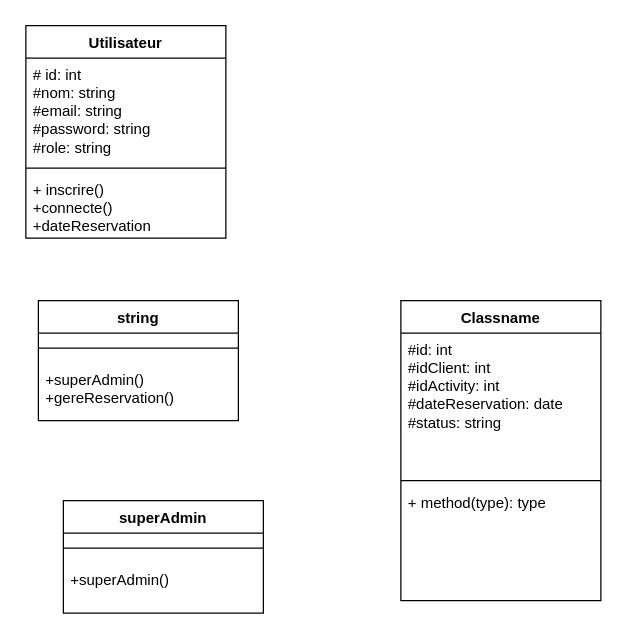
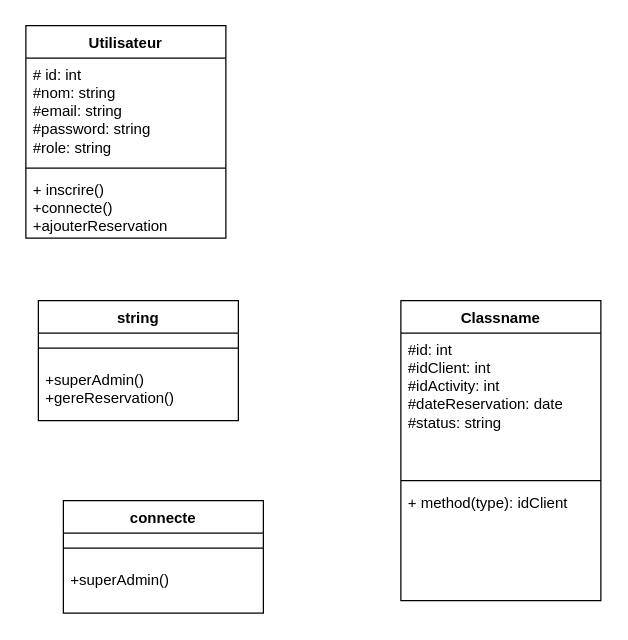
node "+ inscrire() +connecte() +dateReservation": label "+ inscrire() +connecte() +dateReservation" -> "+ inscrire() +connecte() +ajouterReservation"
node "+ method(type): type": label "+ method(type): type" -> "+ method(type): idClient"
node "superAdmin": label "superAdmin" -> "connecte"
